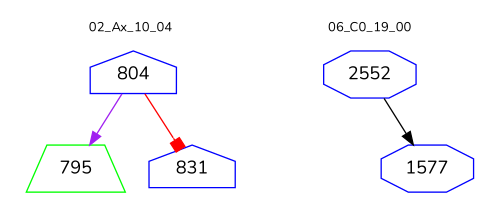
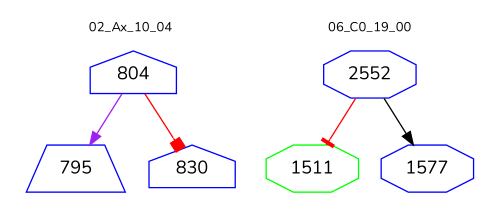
node "795": color green -> blue
node "831": label "831" -> "830"
node "1511": added
